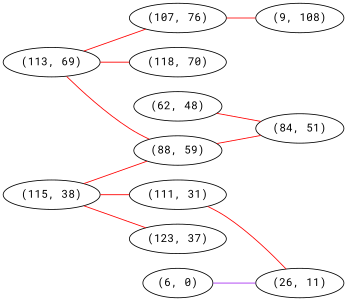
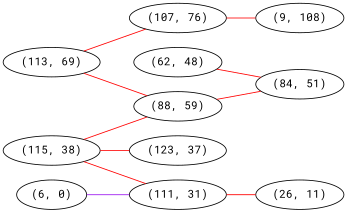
node "(118, 70)": removed
edge "(6, 0)" -- "(26, 11)": now "(6, 0)" -- "(111, 31)"
